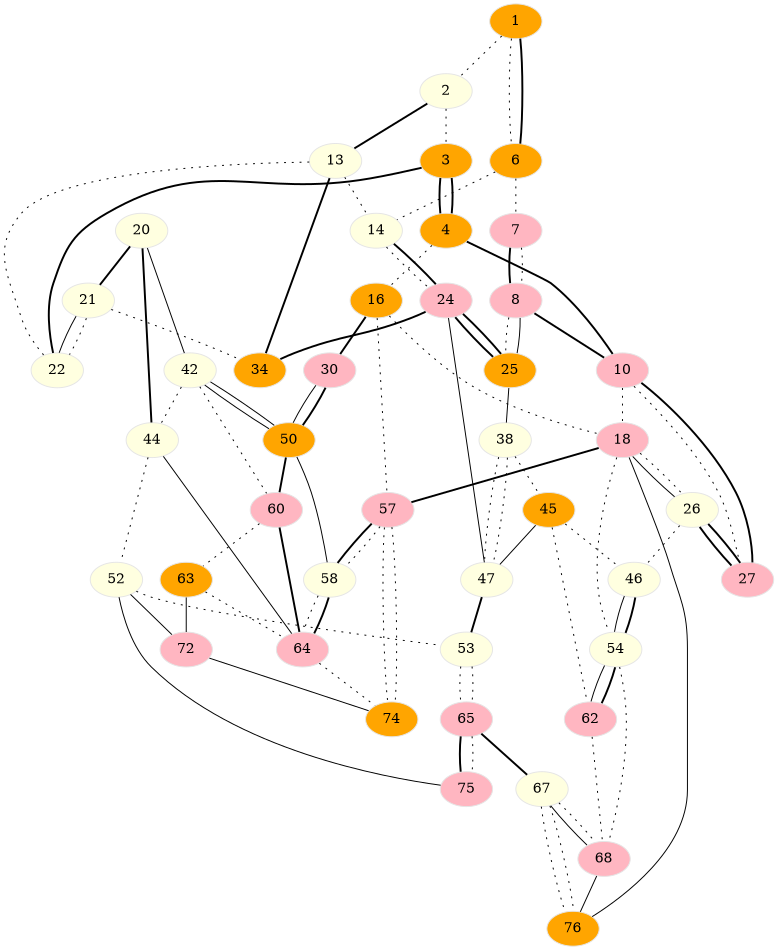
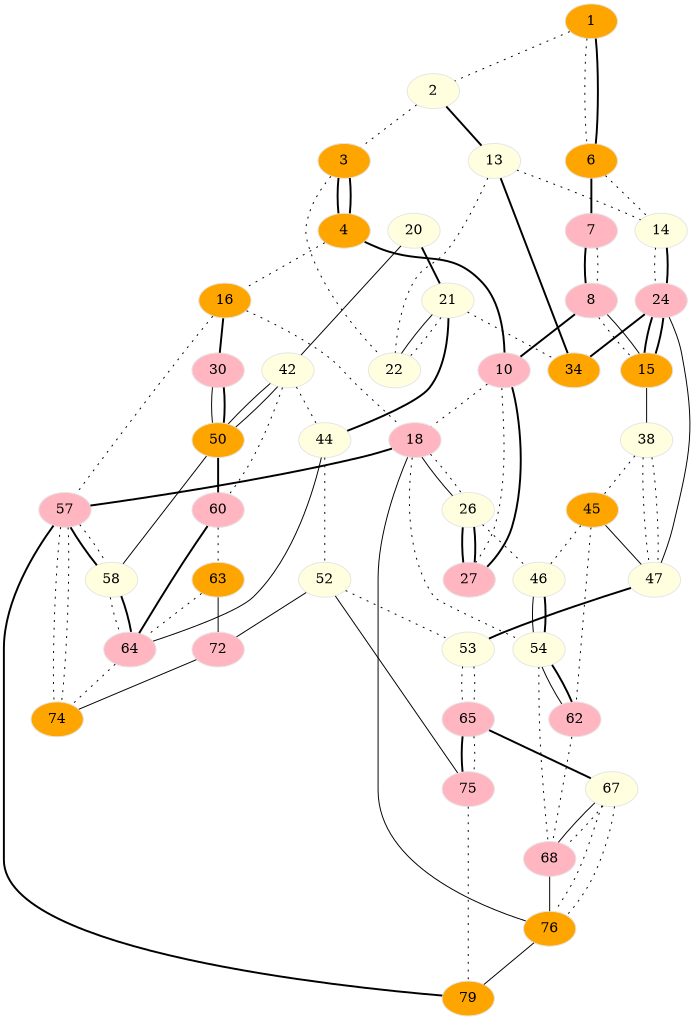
edge "3" -- "22": style bold -> dotted
edge "6" -- "7": style dotted -> bold
edge "20" -- "44": now "21" -- "44"
node "25": label "25" -> "15"
node "79": added
